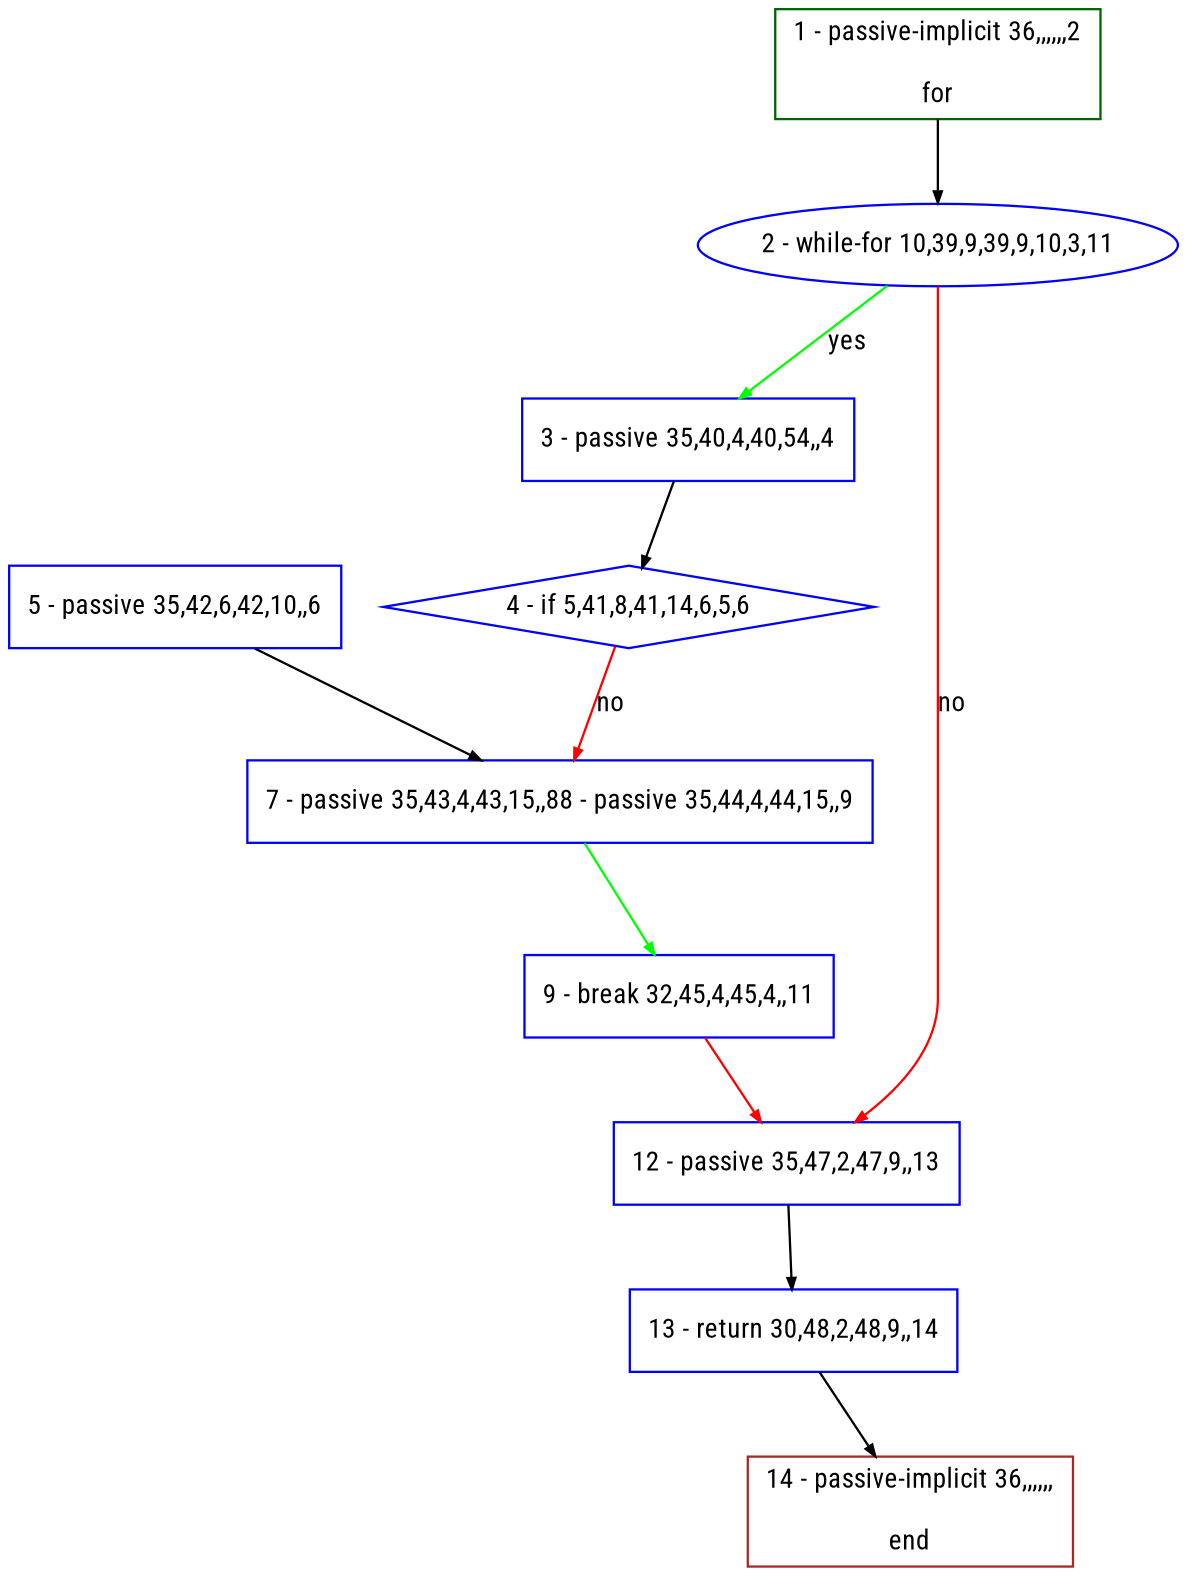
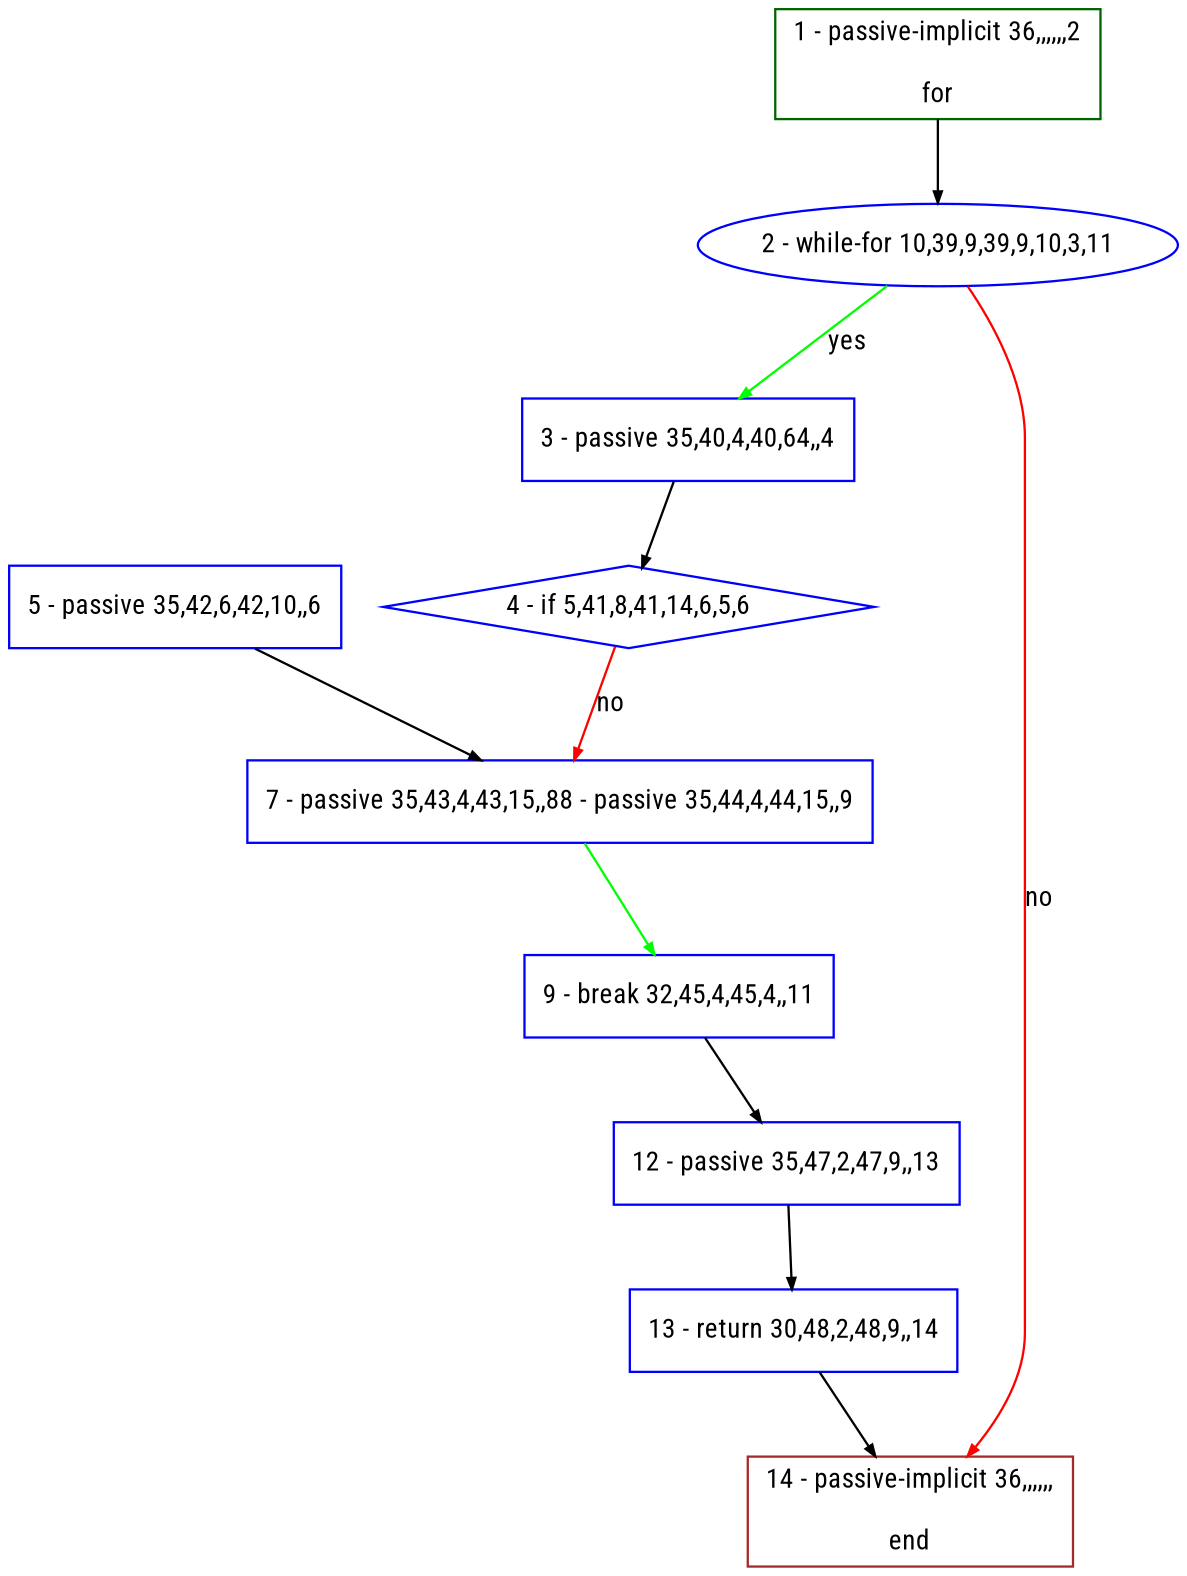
node "3 - passive 35,40,4,40,54,,4": label "3 - passive 35,40,4,40,54,,4" -> "3 - passive 35,40,4,40,64,,4"
edge "2 - while-for 10,39,9,39,9,10,3,11" -> "12 - passive 35,47,2,47,9,,13": now "2 - while-for 10,39,9,39,9,10,3,11" -> "14 - passive-implicit 36,,,,,, end"
edge "9 - break 32,45,4,45,4,,11" -> "12 - passive 35,47,2,47,9,,13": color #ff0000 -> #000000
